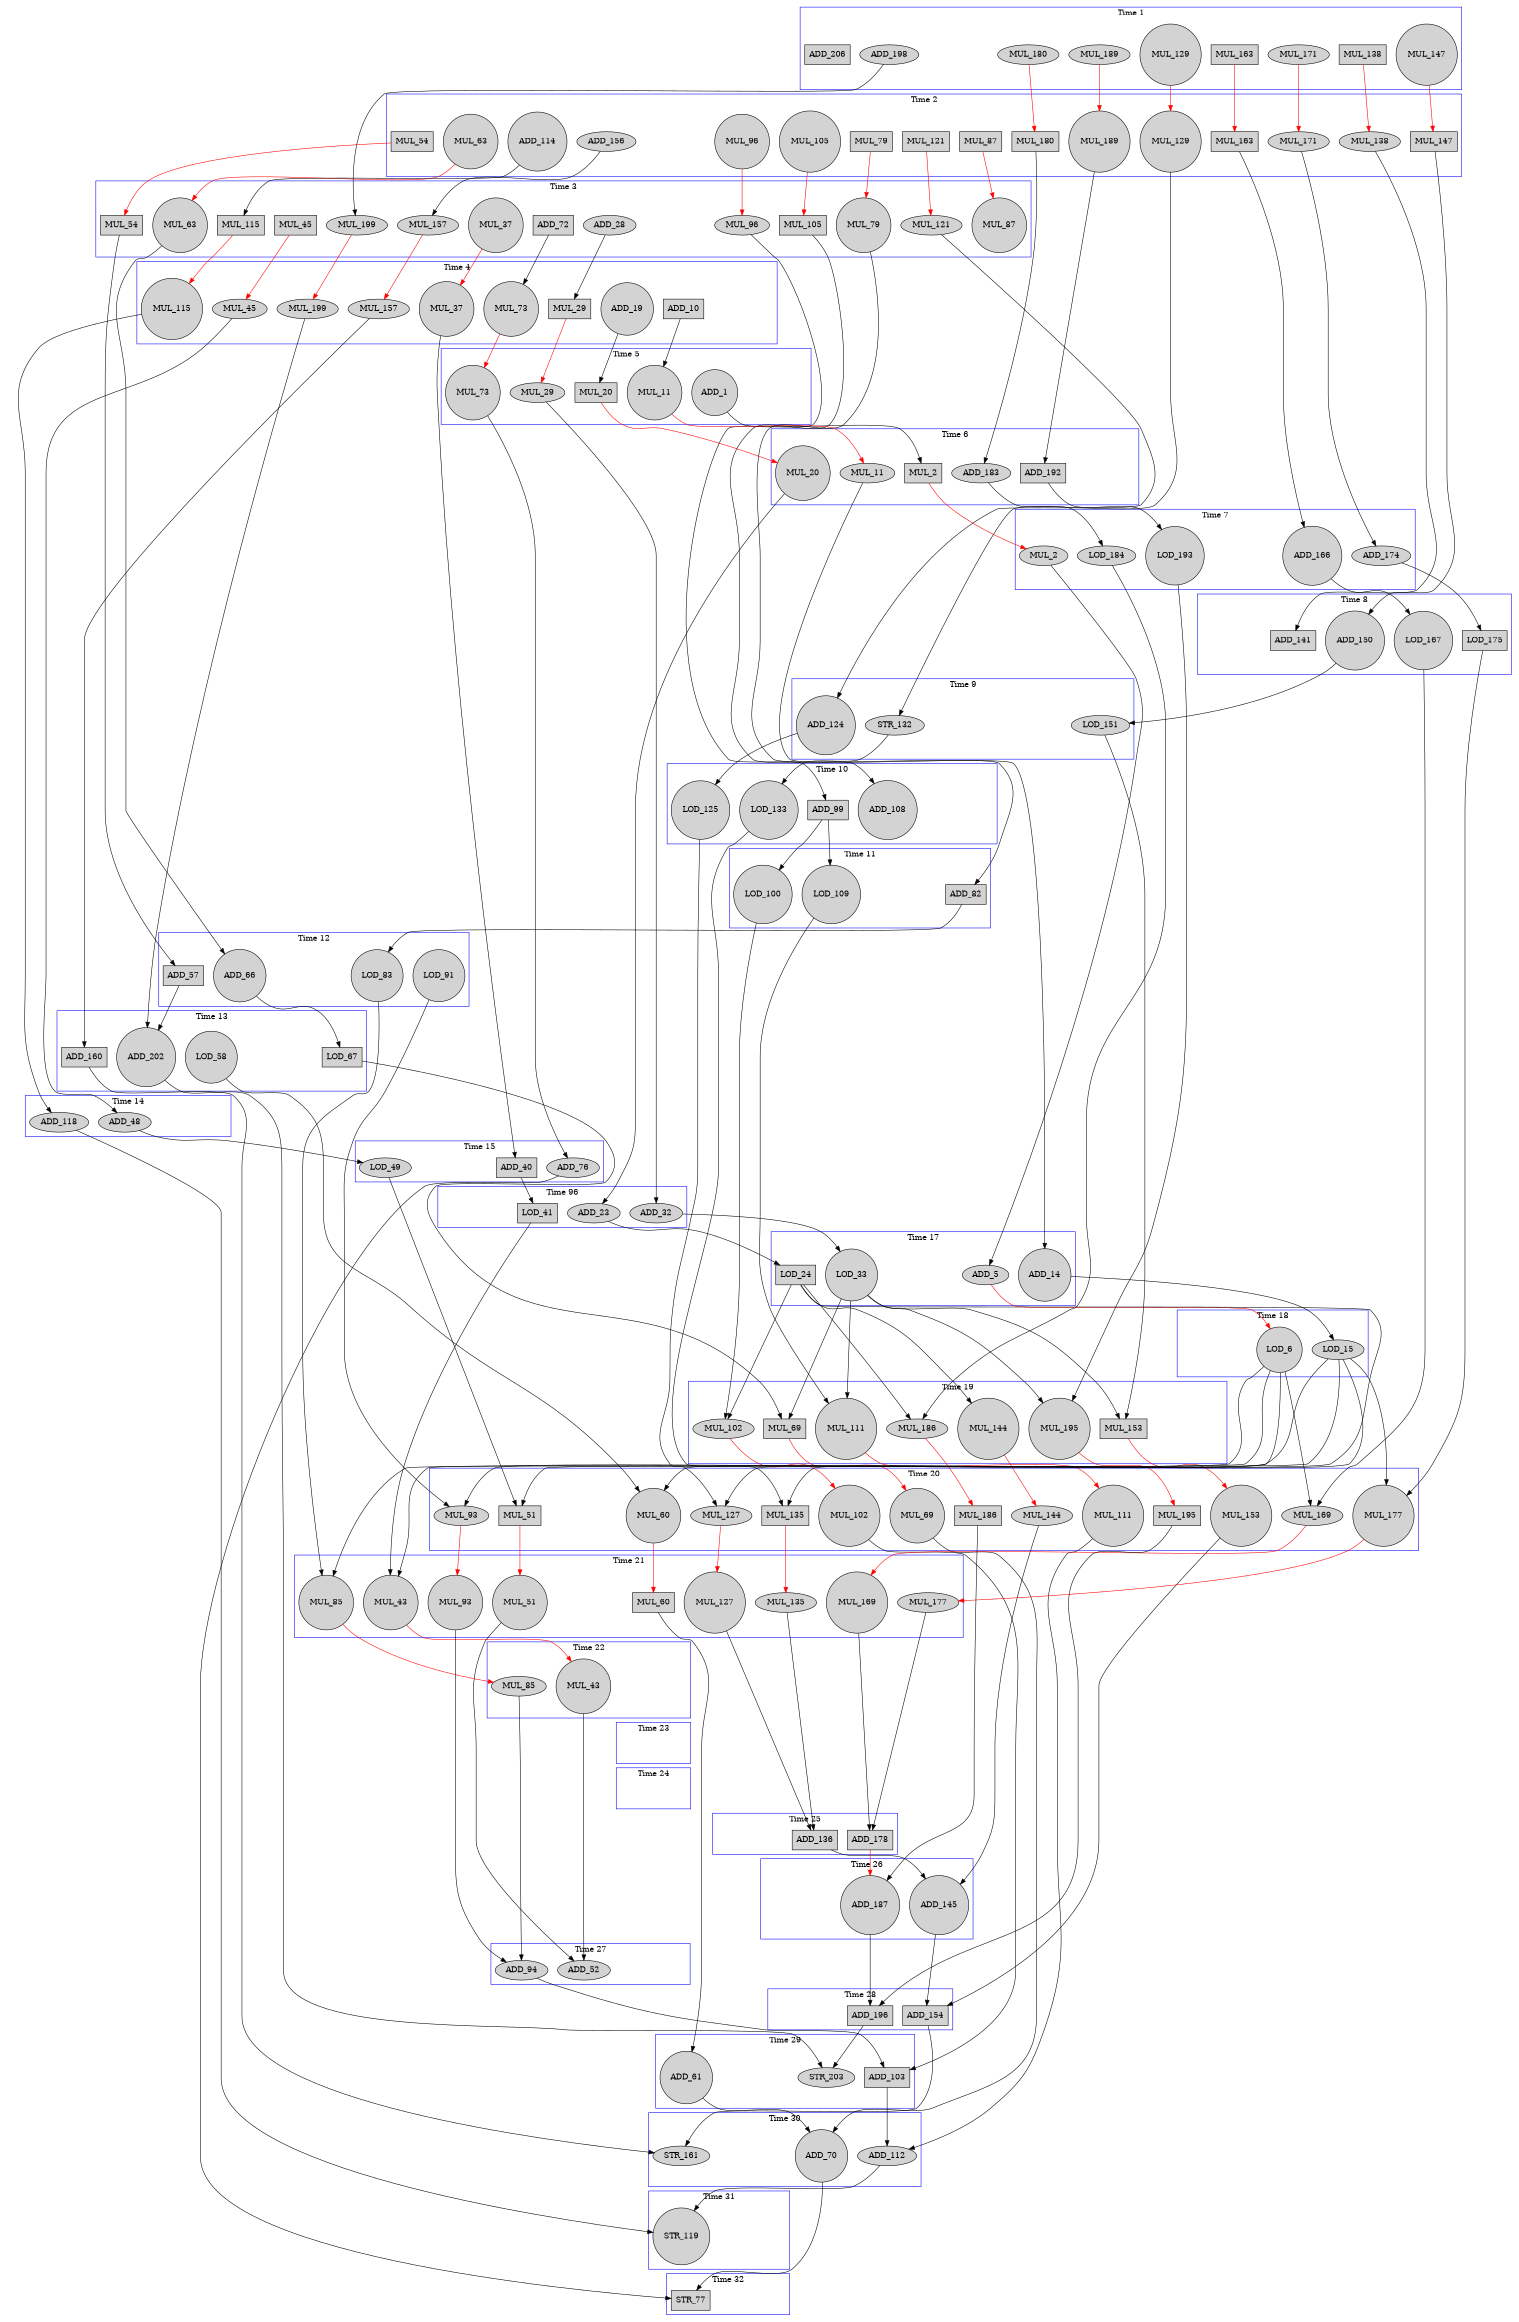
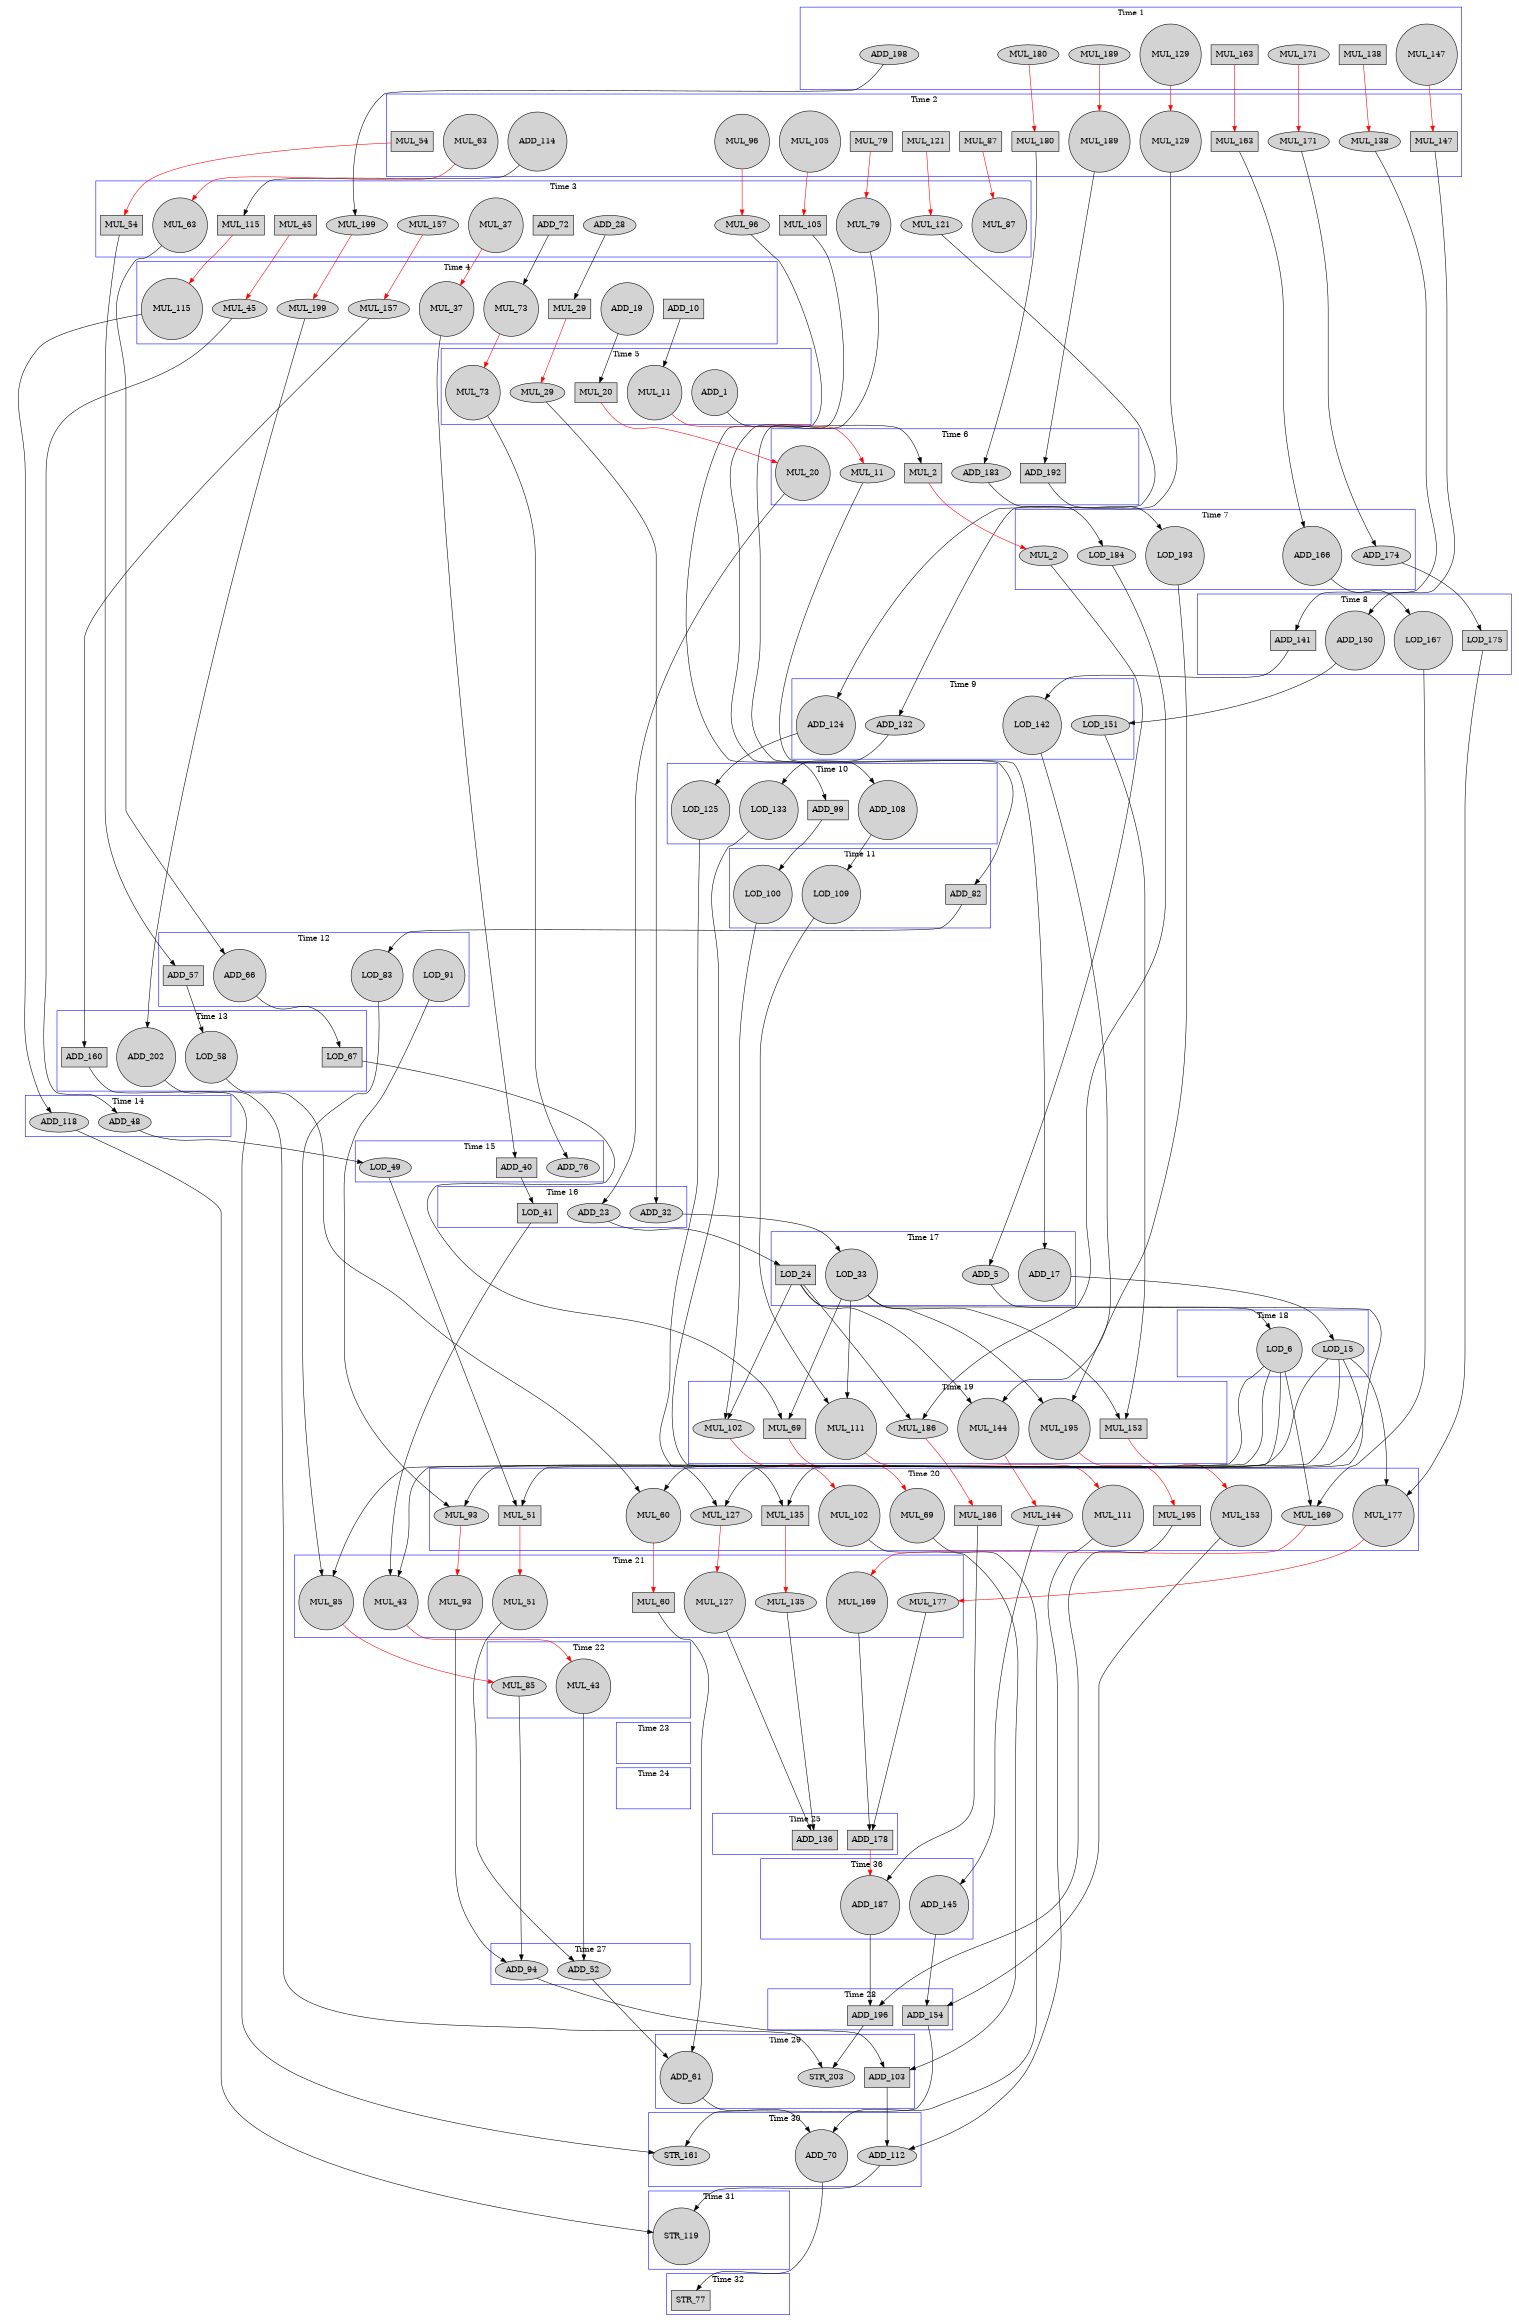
node "ADD_206": removed
node "ADD_156": removed
node "STR_132": label "STR_132" -> "ADD_132"
node "LOD_142": added
edge "ADD_99" -> "LOD_109": now "ADD_108" -> "LOD_109"
edge "ADD_57" -> "ADD_202": now "ADD_57" -> "LOD_58"
cluster "Time 96": label "Time 96" -> "Time 16"
node "ADD_14": label "ADD_14" -> "ADD_17"
edge "ADD_5" -> "LOD_6": color red -> black
edge "ADD_76" -> "STR_77": removed
edge "ADD_136" -> "ADD_145": removed
cluster "Time 26": label "Time 26" -> "Time 36"
edge "ADD_52" -> "ADD_61": added
